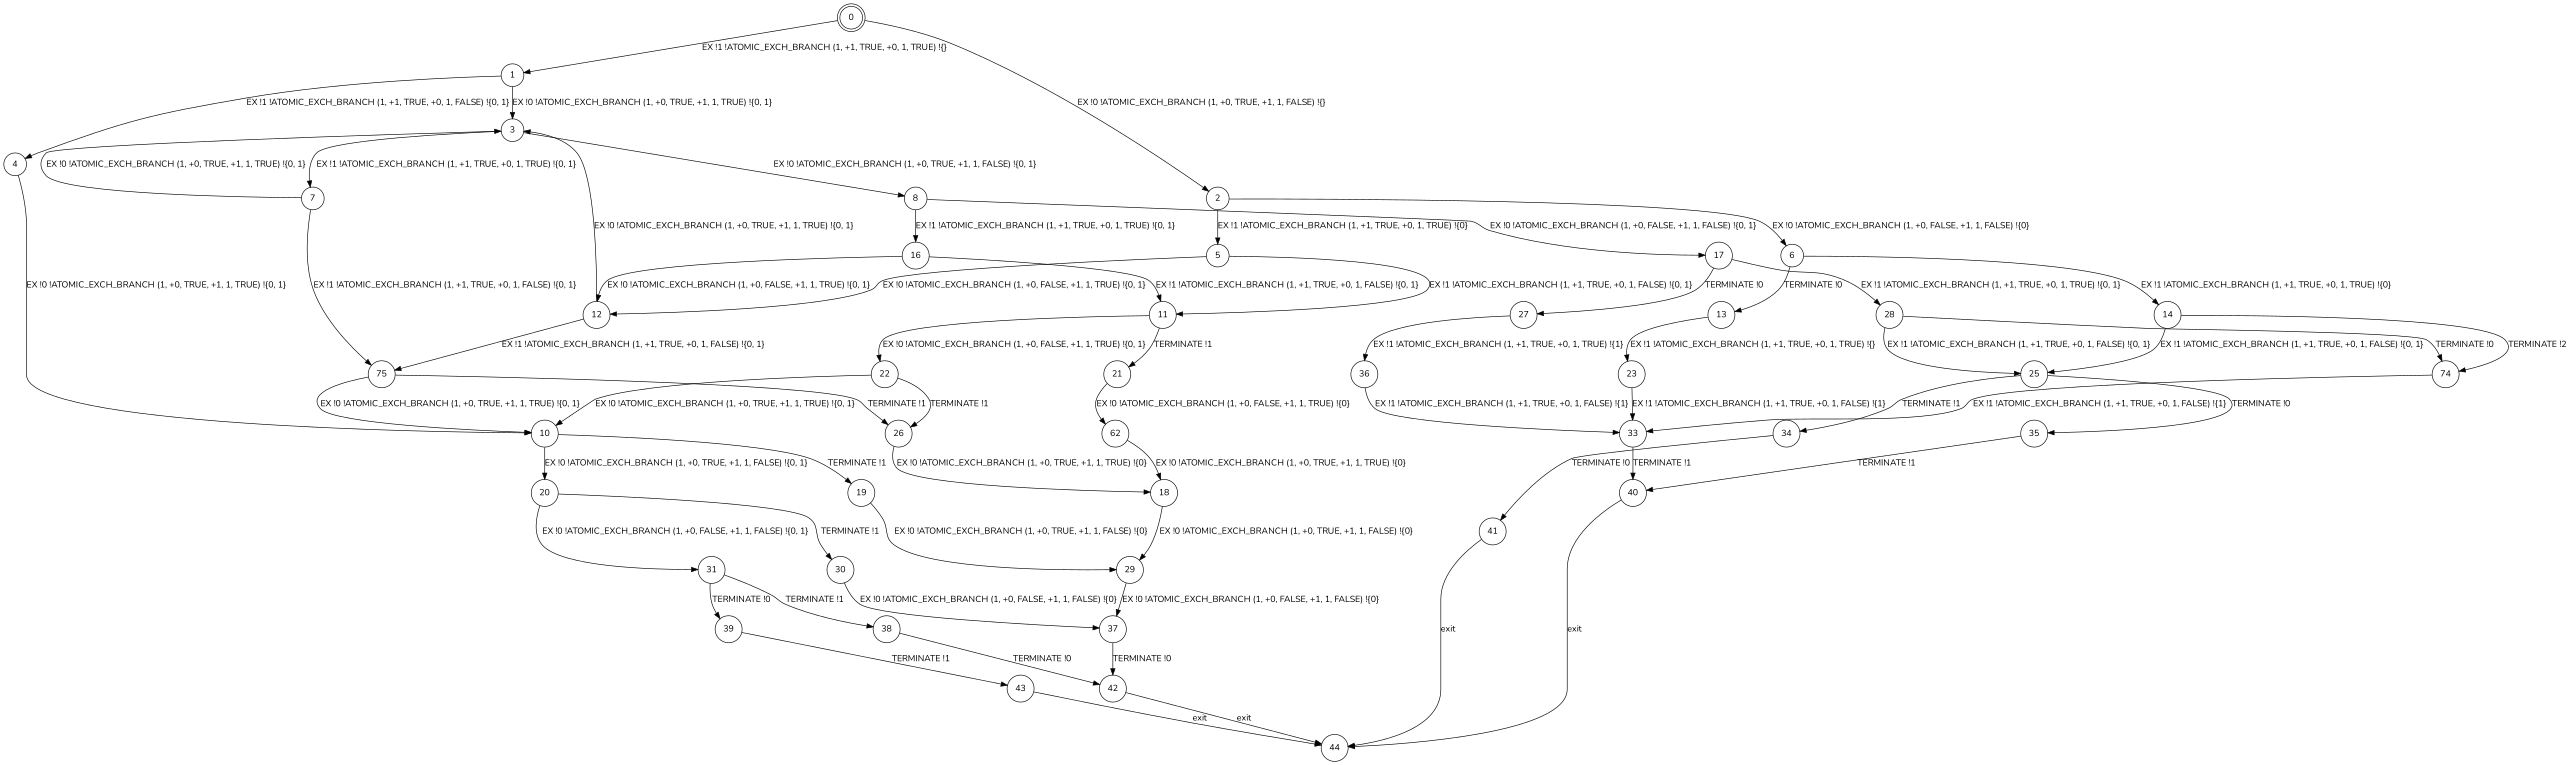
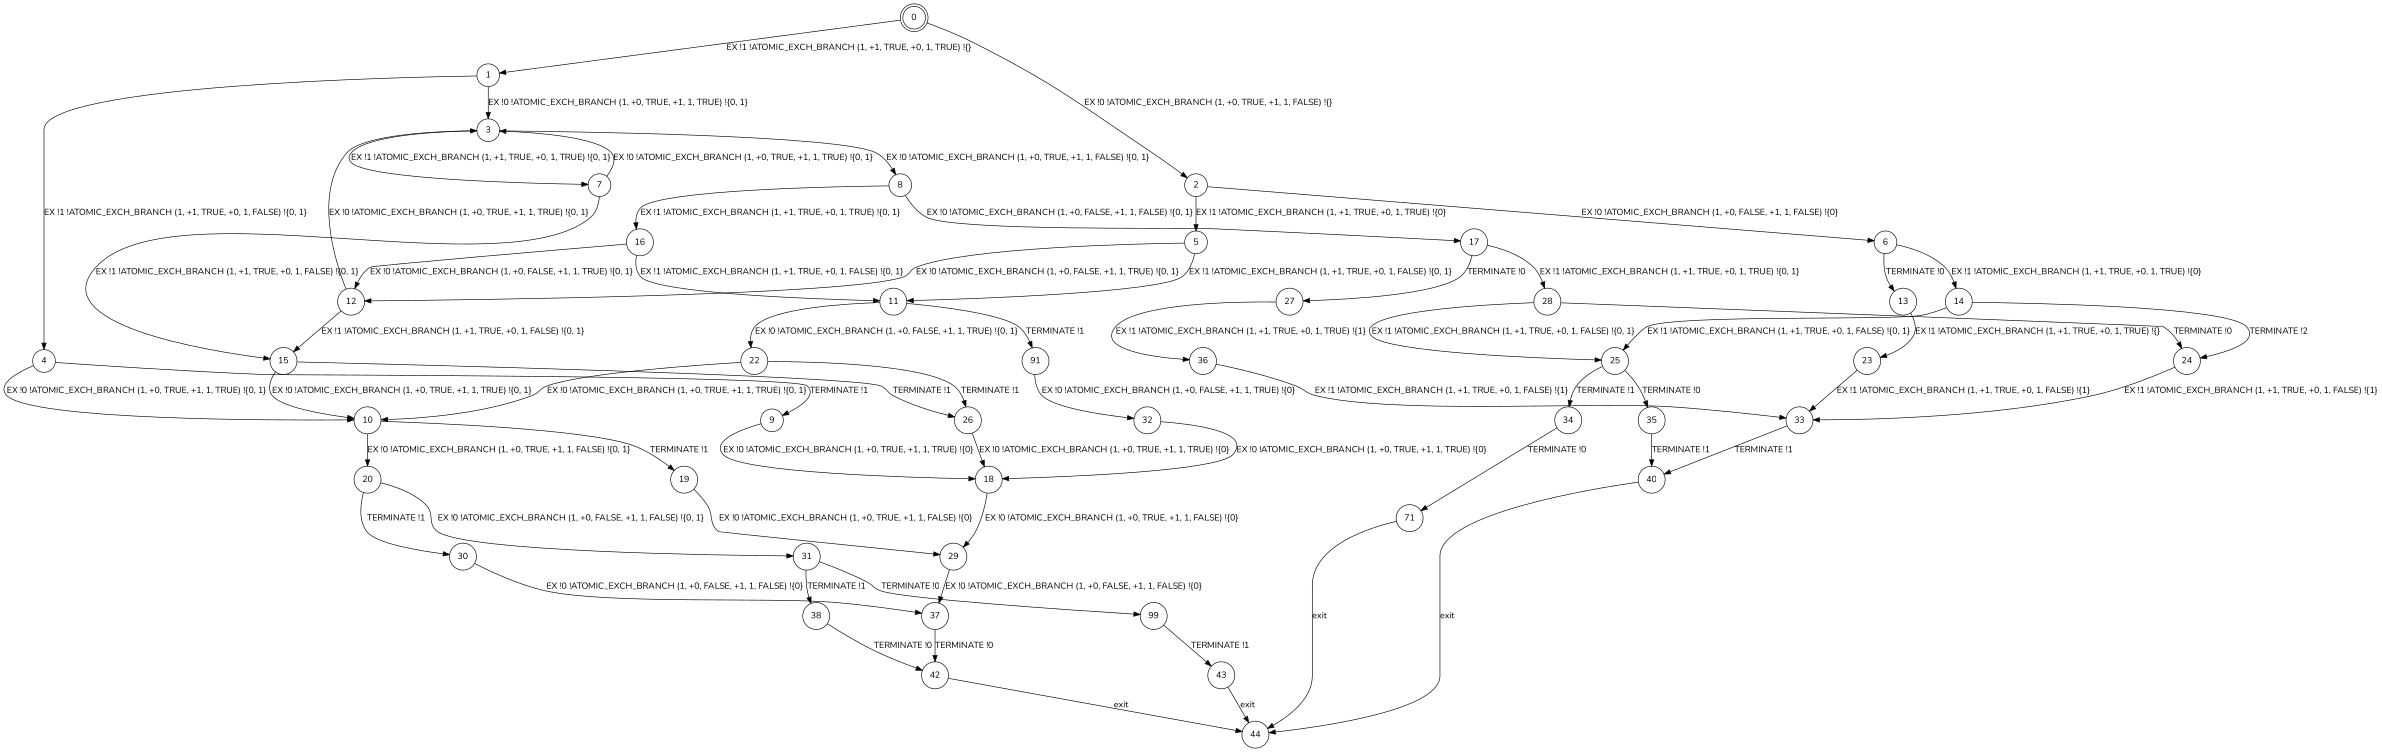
node "75": label "75" -> "15"
node "21": label "21" -> "91"
node "74": label "74" -> "24"
node "9": added
node "62": label "62" -> "32"
node "41": label "41" -> "71"
node "39": label "39" -> "99"
